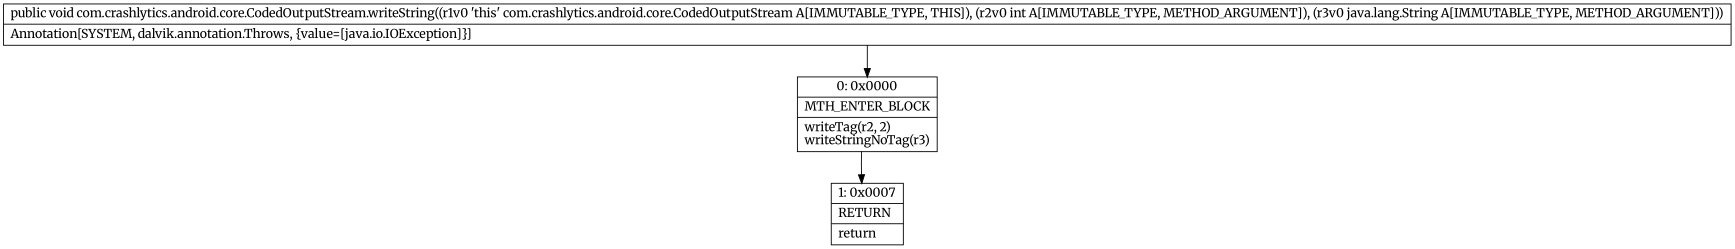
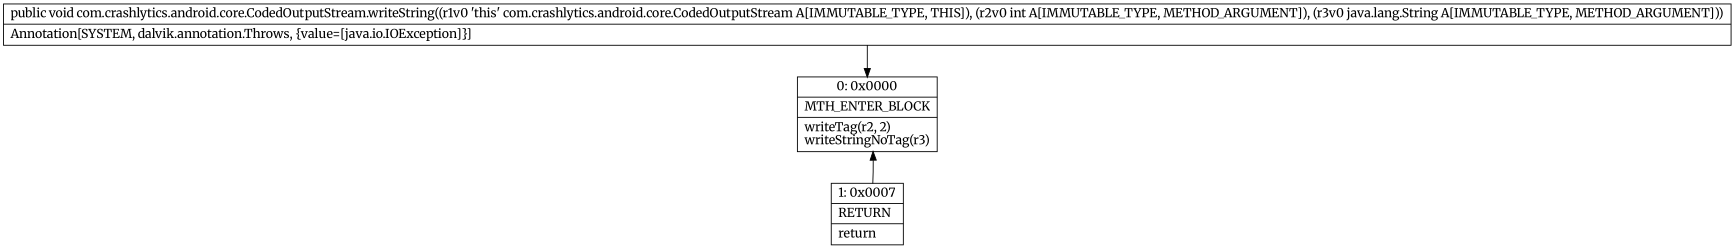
edge "0: 0x0000" -> "1: 0x0007": reversed
